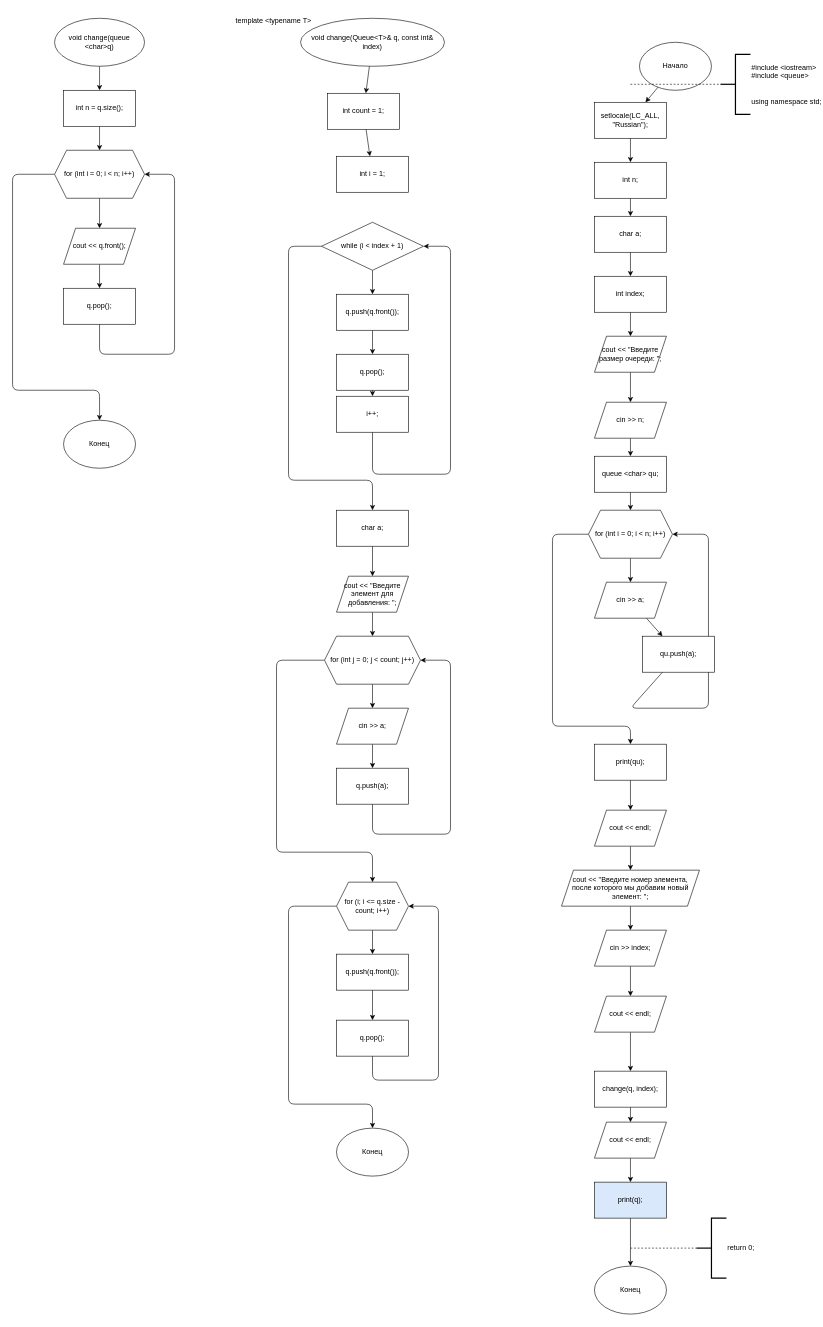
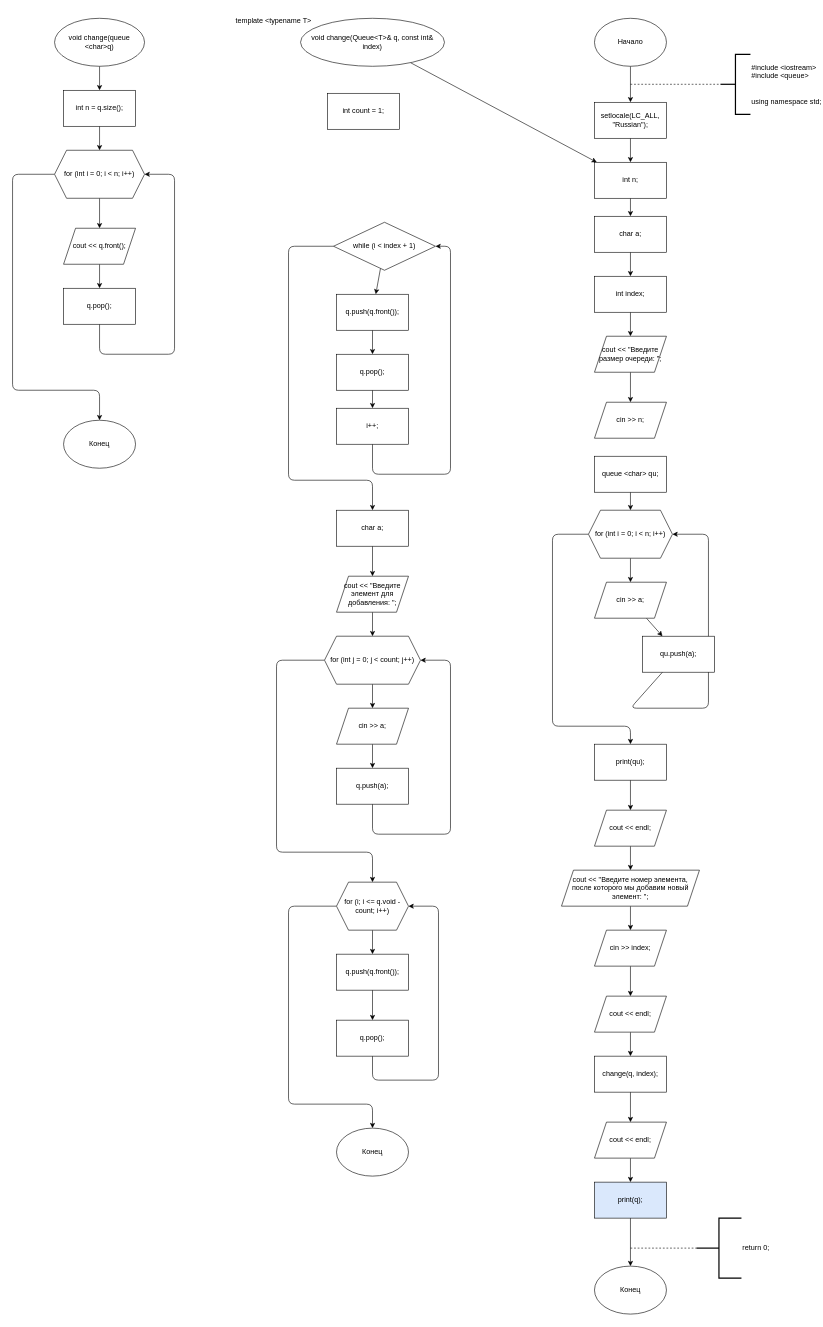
node "Начало": moved (675, 66) -> (630, 42)
edge "void change(Queue<T>& q, const int& index)" -> "int count = 1;": now "void change(Queue<T>& q, const int& index)" -> "int n;"
edge "int count = 1;" -> "int i = 1;": removed
node "int i = 1;": removed
node "while (i < index + 1)": moved (372, 246) -> (384, 246)
node "i++;": moved (372, 414) -> (372, 426)
edge "cin >> n;" -> "queue <char> qu;": removed
node "for (i; i <= q.size - count; i++)": label "for (i; i <= q.size - count; i++)" -> "for (i; i <= q.void - count; i++)"
node "change(q, index);": moved (630, 1089) -> (630, 1074)
node "return 0;": size 30x60 -> 45x60
